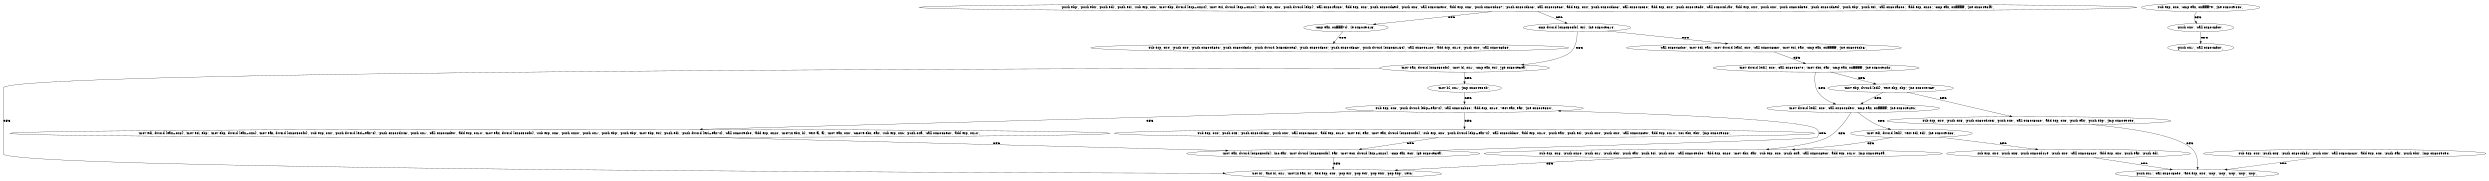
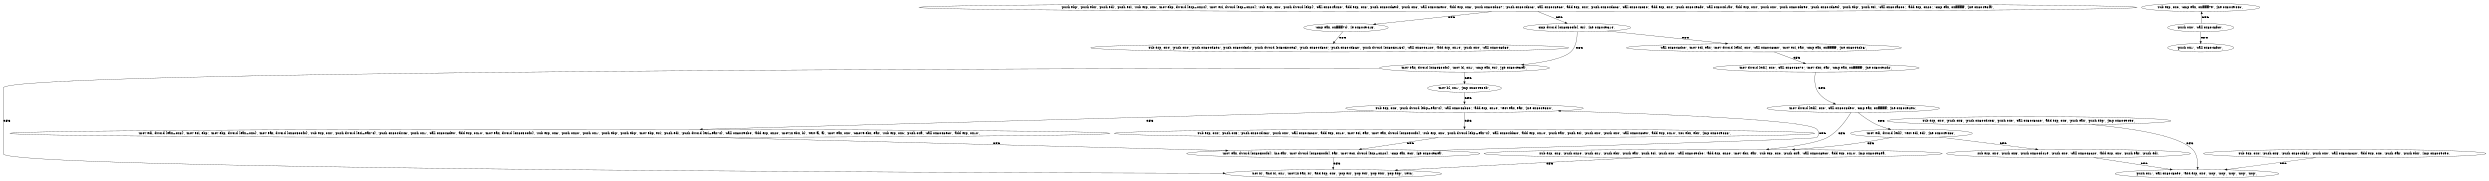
edge "'sub esp, 0xc', 'cmp eax, 0xffffff7e', 'jne 0x804944c'," -> "'push 0x0', 'call 0x8048fc0',": reversed
node "'mov ebp, dword [edi]', 'test ebp, ebp', 'jne 0x804946e',": removed
